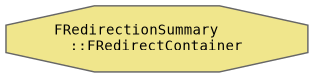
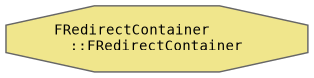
node "FRedirectionSummary ::FRedirectContainer": label "FRedirectionSummary ::FRedirectContainer" -> "FRedirectContainer ::FRedirectContainer"
